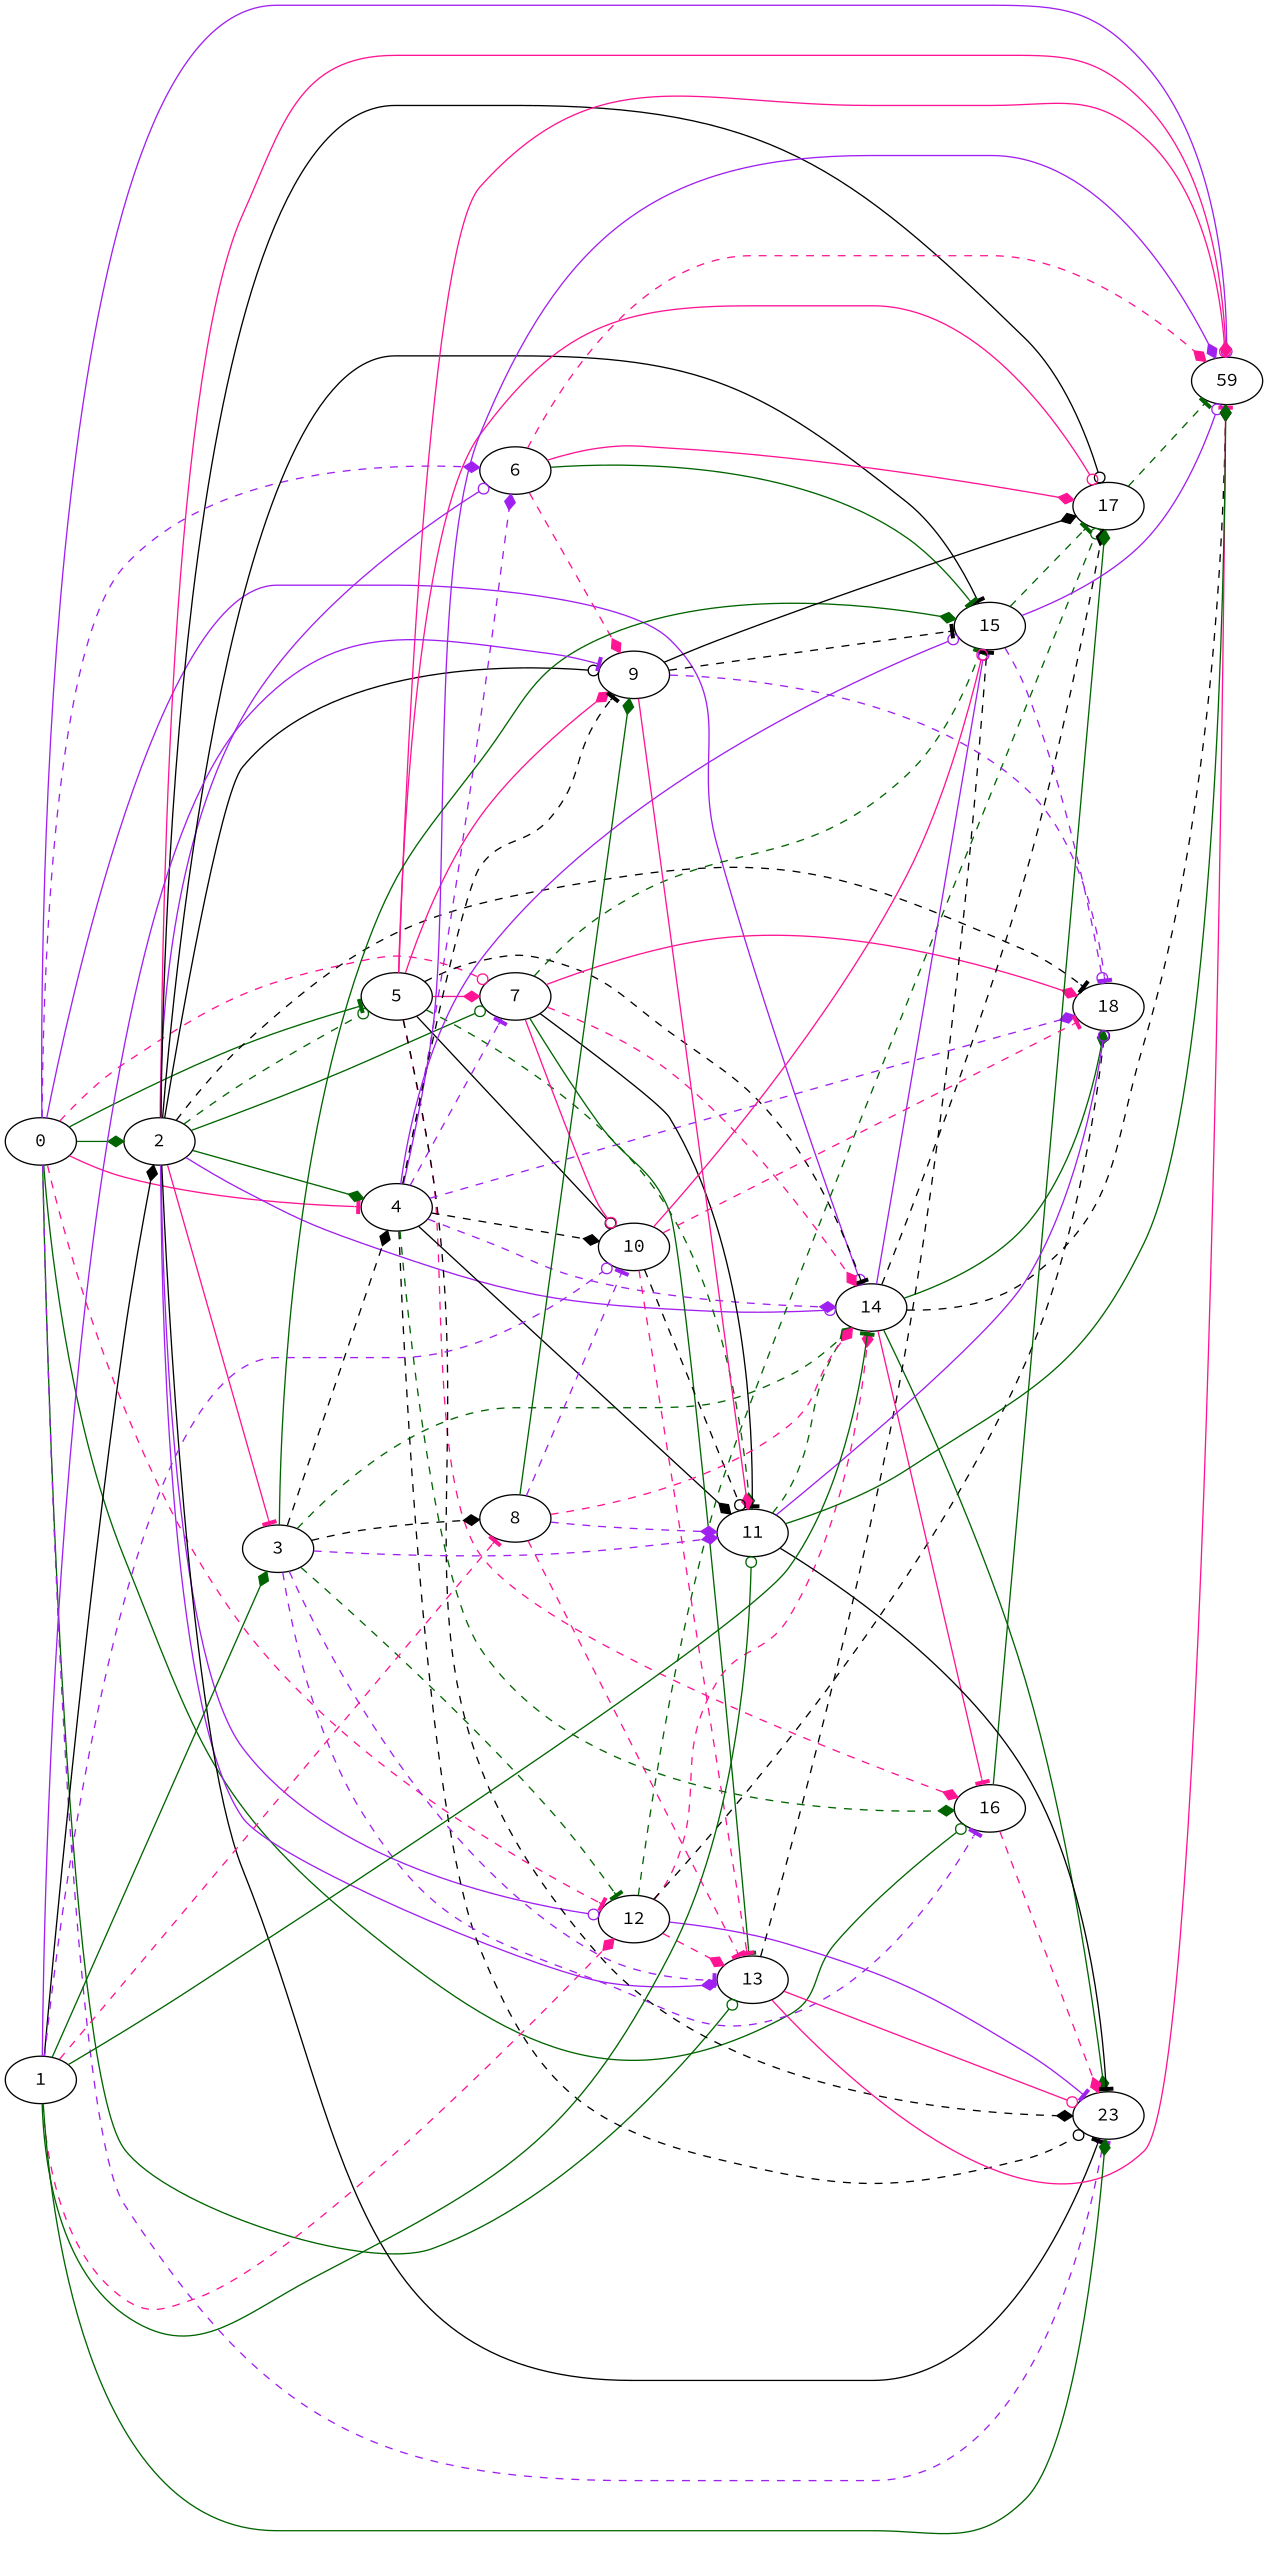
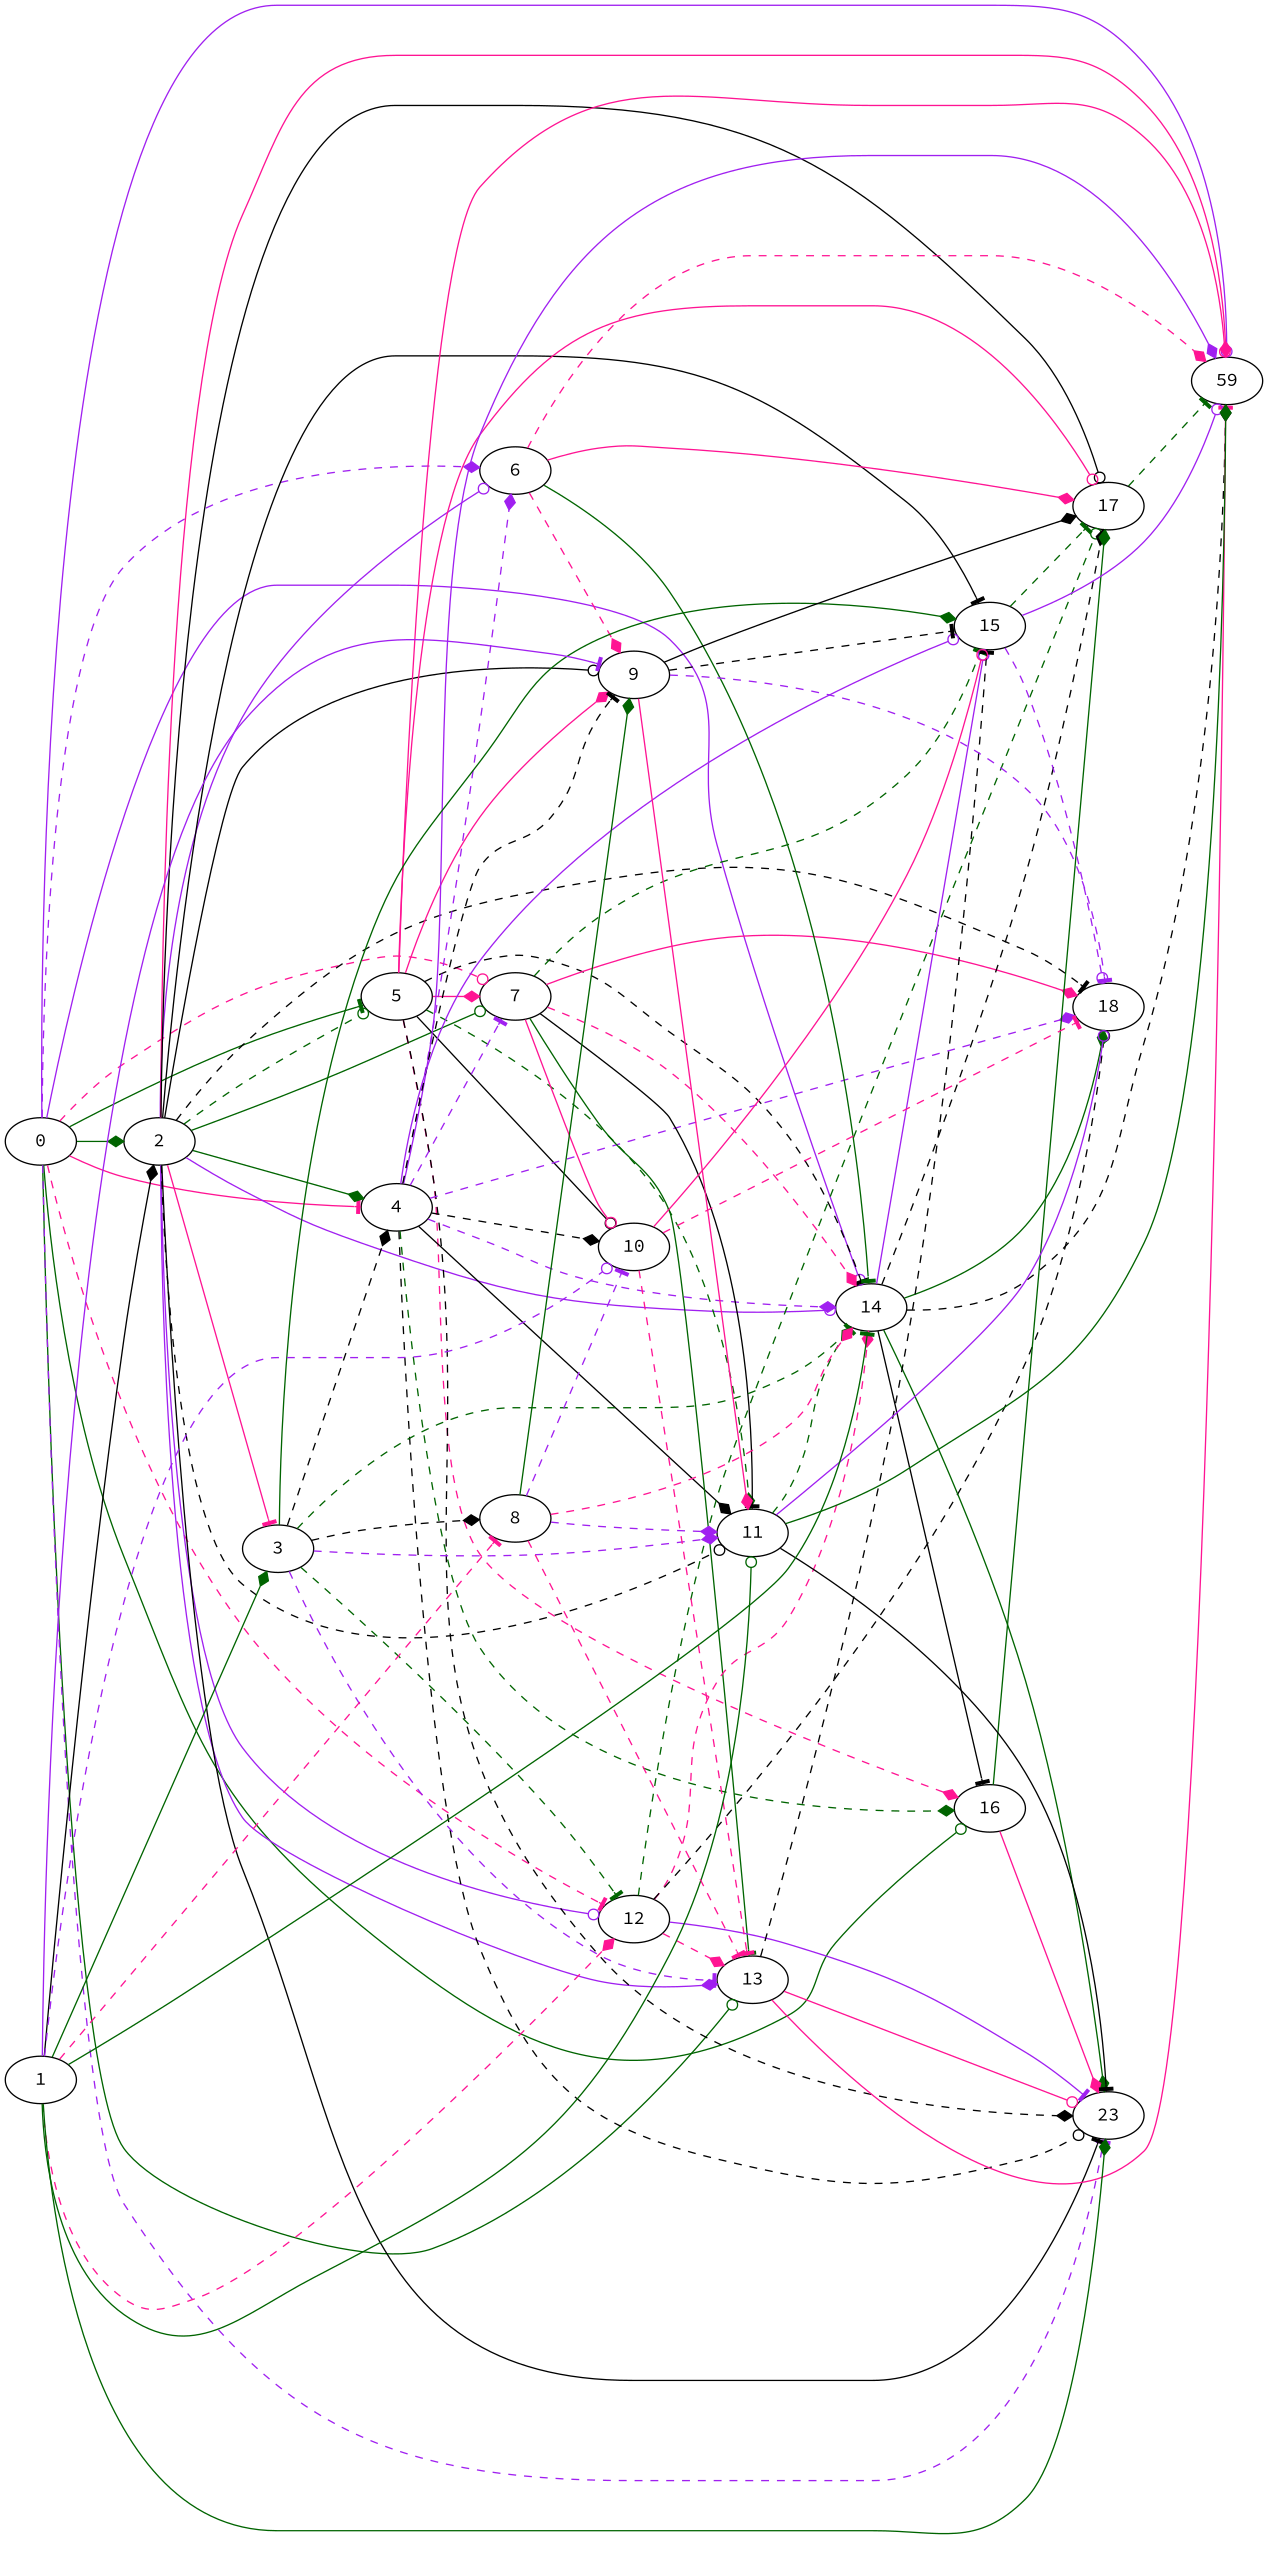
edge "6" -> "15": now "6" -> "14"
edge "10" -> "11": now "2" -> "11"
edge "3" -> "14": arrowhead diamond -> tee
edge "14" -> "16": color deeppink -> black
edge "3" -> "16": removed
edge "16" -> "23": style dashed -> solid
